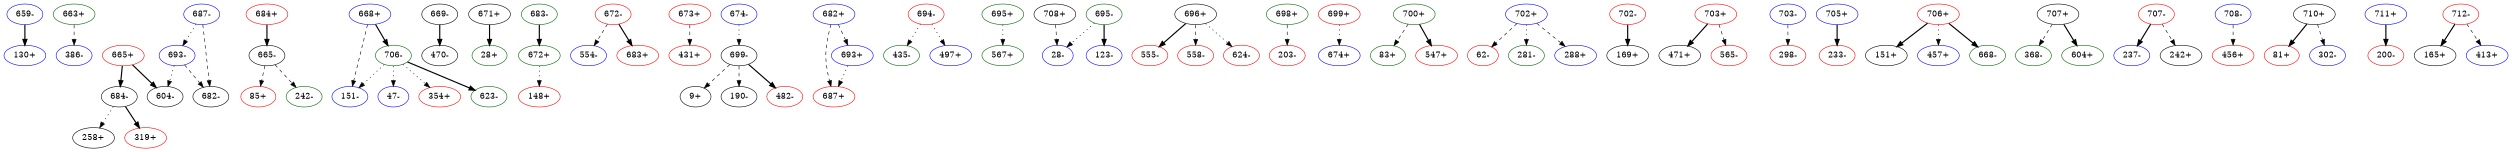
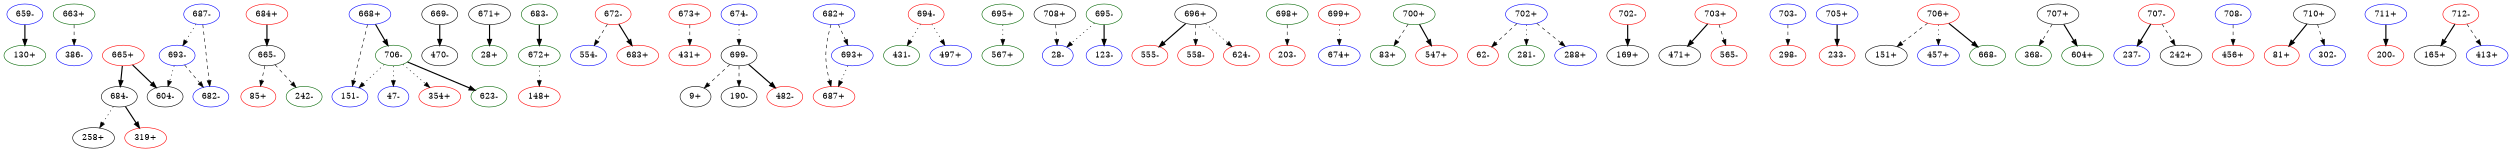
edge "706+" -> "151+": style bold -> dashed
node "130+": color blue -> darkgreen
node "435-": label "435-" -> "431-"
node "682-": color black -> blue
